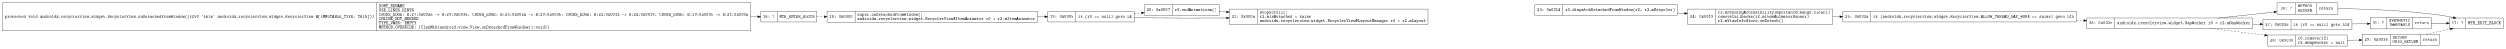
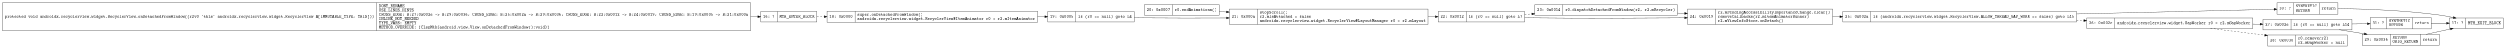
node "30: ?": text "METHOD" -> "SYNTHETIC"
edge "19: 0x0005" -> "20: 0x0007": removed
edge "26: 0x002c" -> "30: ?": now "25: 0x002a" -> "30: ?"
node "22: 0x0012": added
node "31: ?": text "IMMUTABLE" -> "RETURN"
edge "29: 0x0036" -> "17: ?": style dashed -> solid
edge "28: 0x0030" -> "29: 0x0036": now "27: 0x002e" -> "29: 0x0036"
